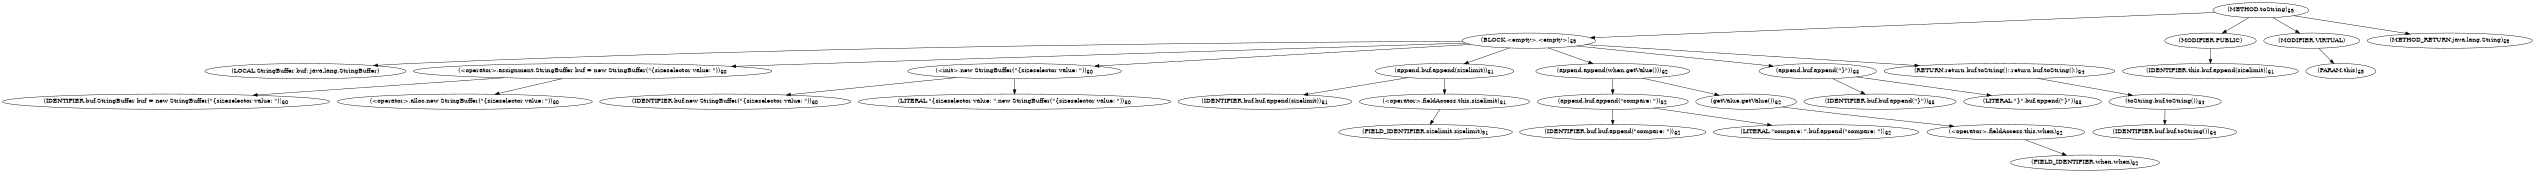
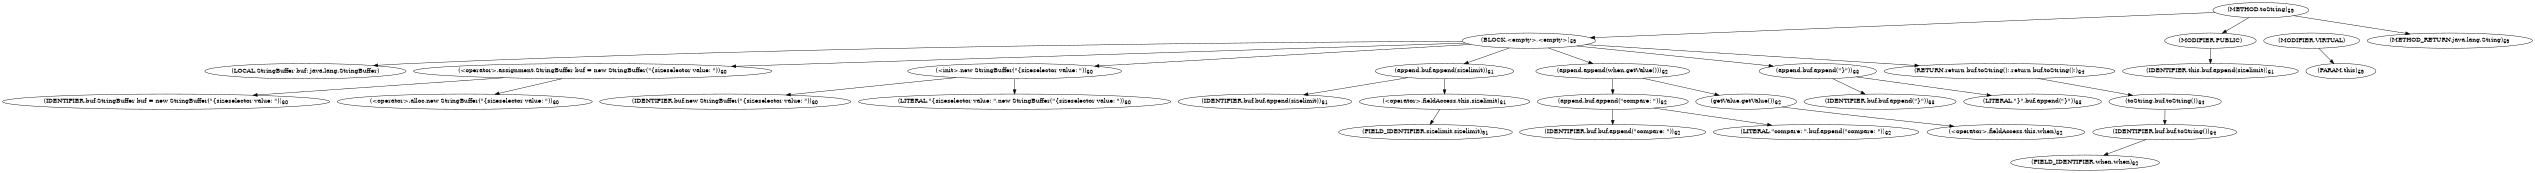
edge "(METHOD,toString)" -> "(MODIFIER,VIRTUAL)": removed
edge "(<operator>.fieldAccess,this.when)" -> "(FIELD_IDENTIFIER,when,when)": now "(IDENTIFIER,buf,buf.toString())" -> "(FIELD_IDENTIFIER,when,when)"
